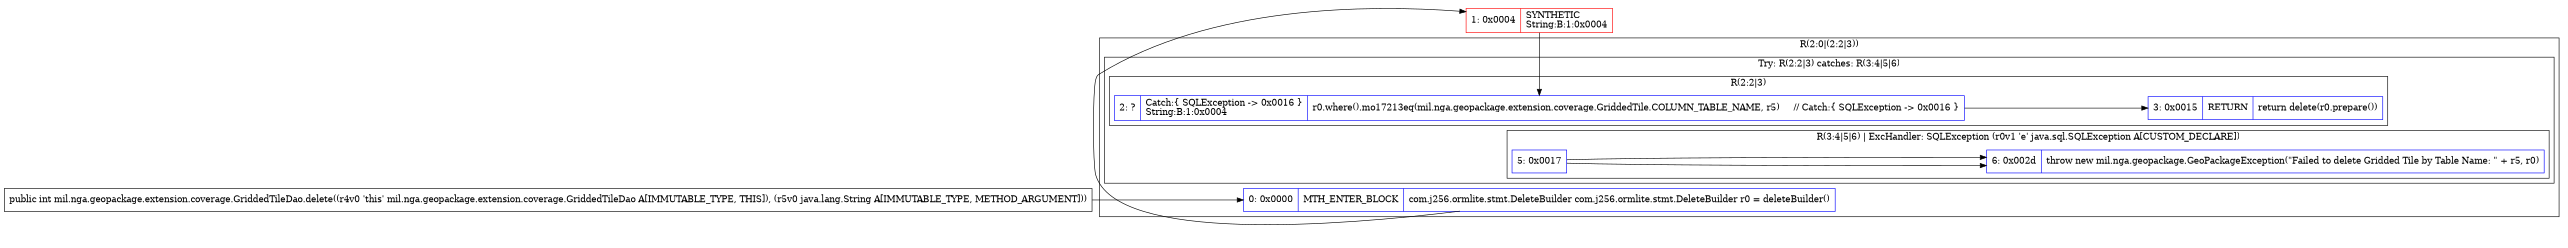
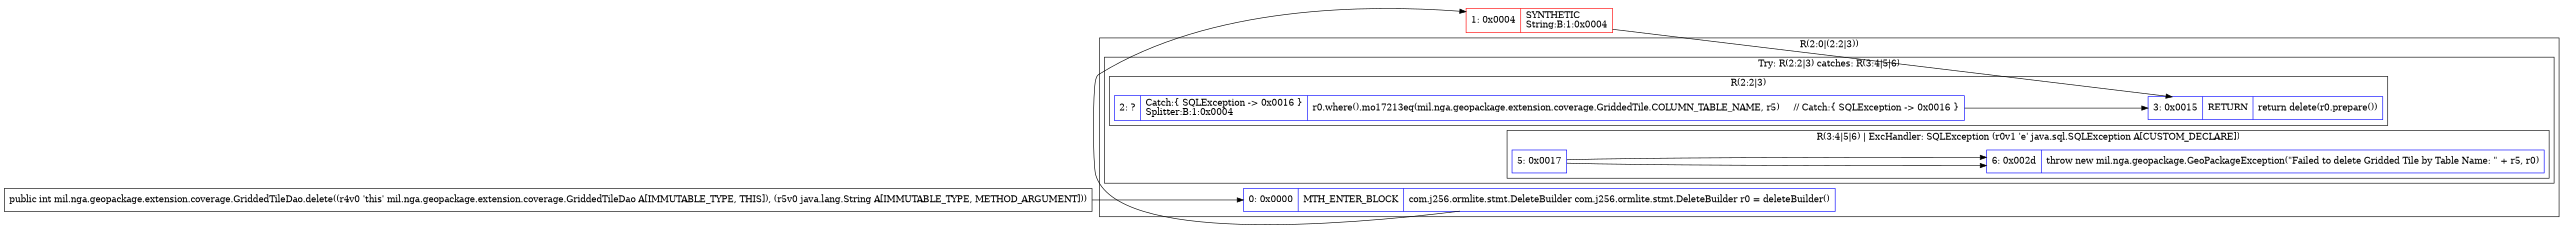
edge "1: 0x0004" -> "2: ?": now "1: 0x0004" -> "3: 0x0015"
node "2: ?": text "String:B:1:0x0004" -> "Splitter:B:1:0x0004"
